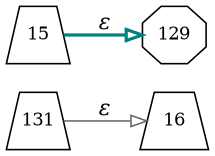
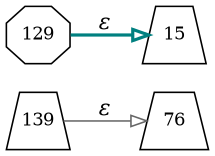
edge "15" -> "129": reversed
node "131": label "131" -> "139"
node "16": label "16" -> "76"
